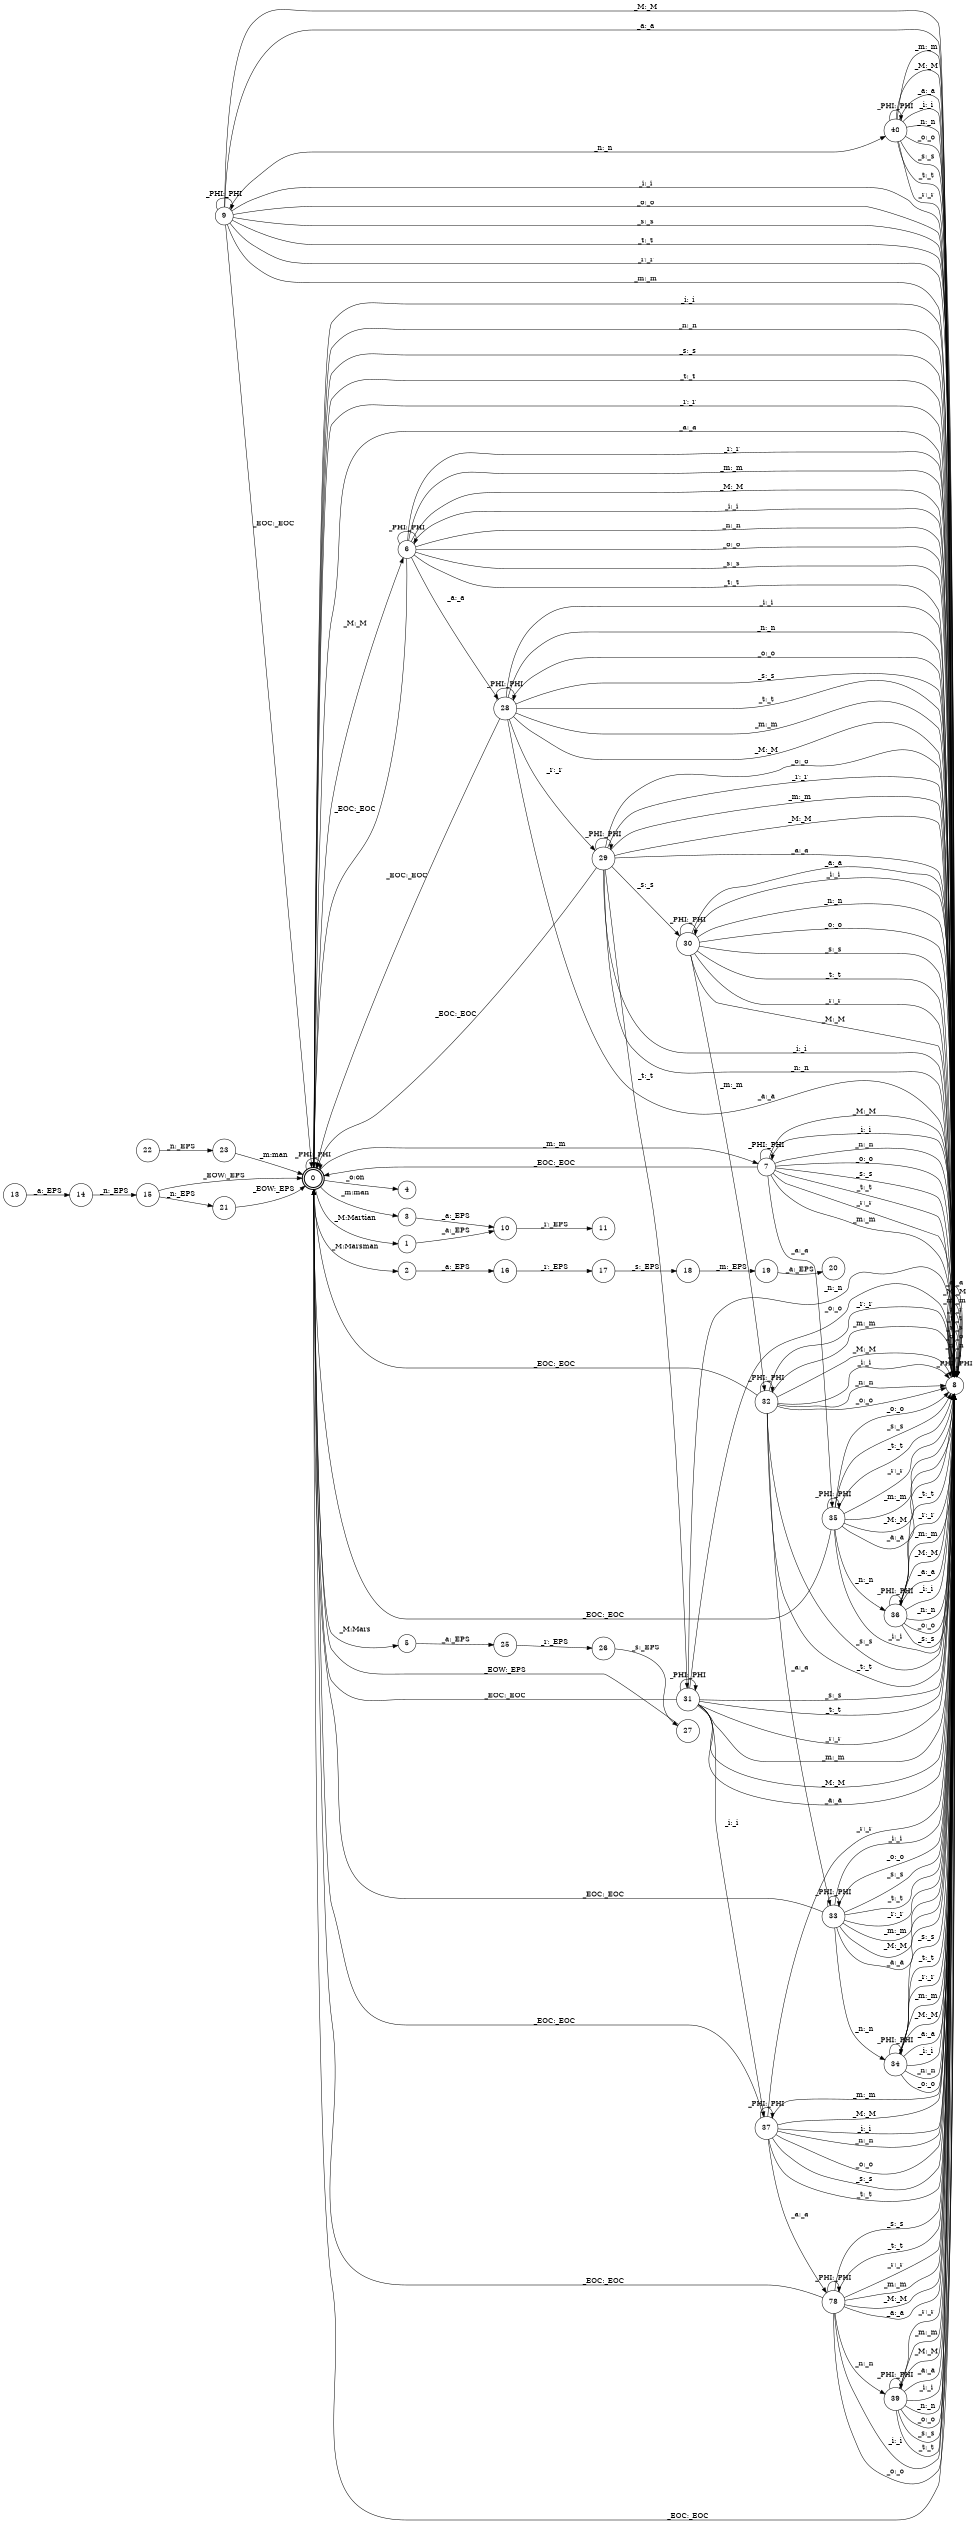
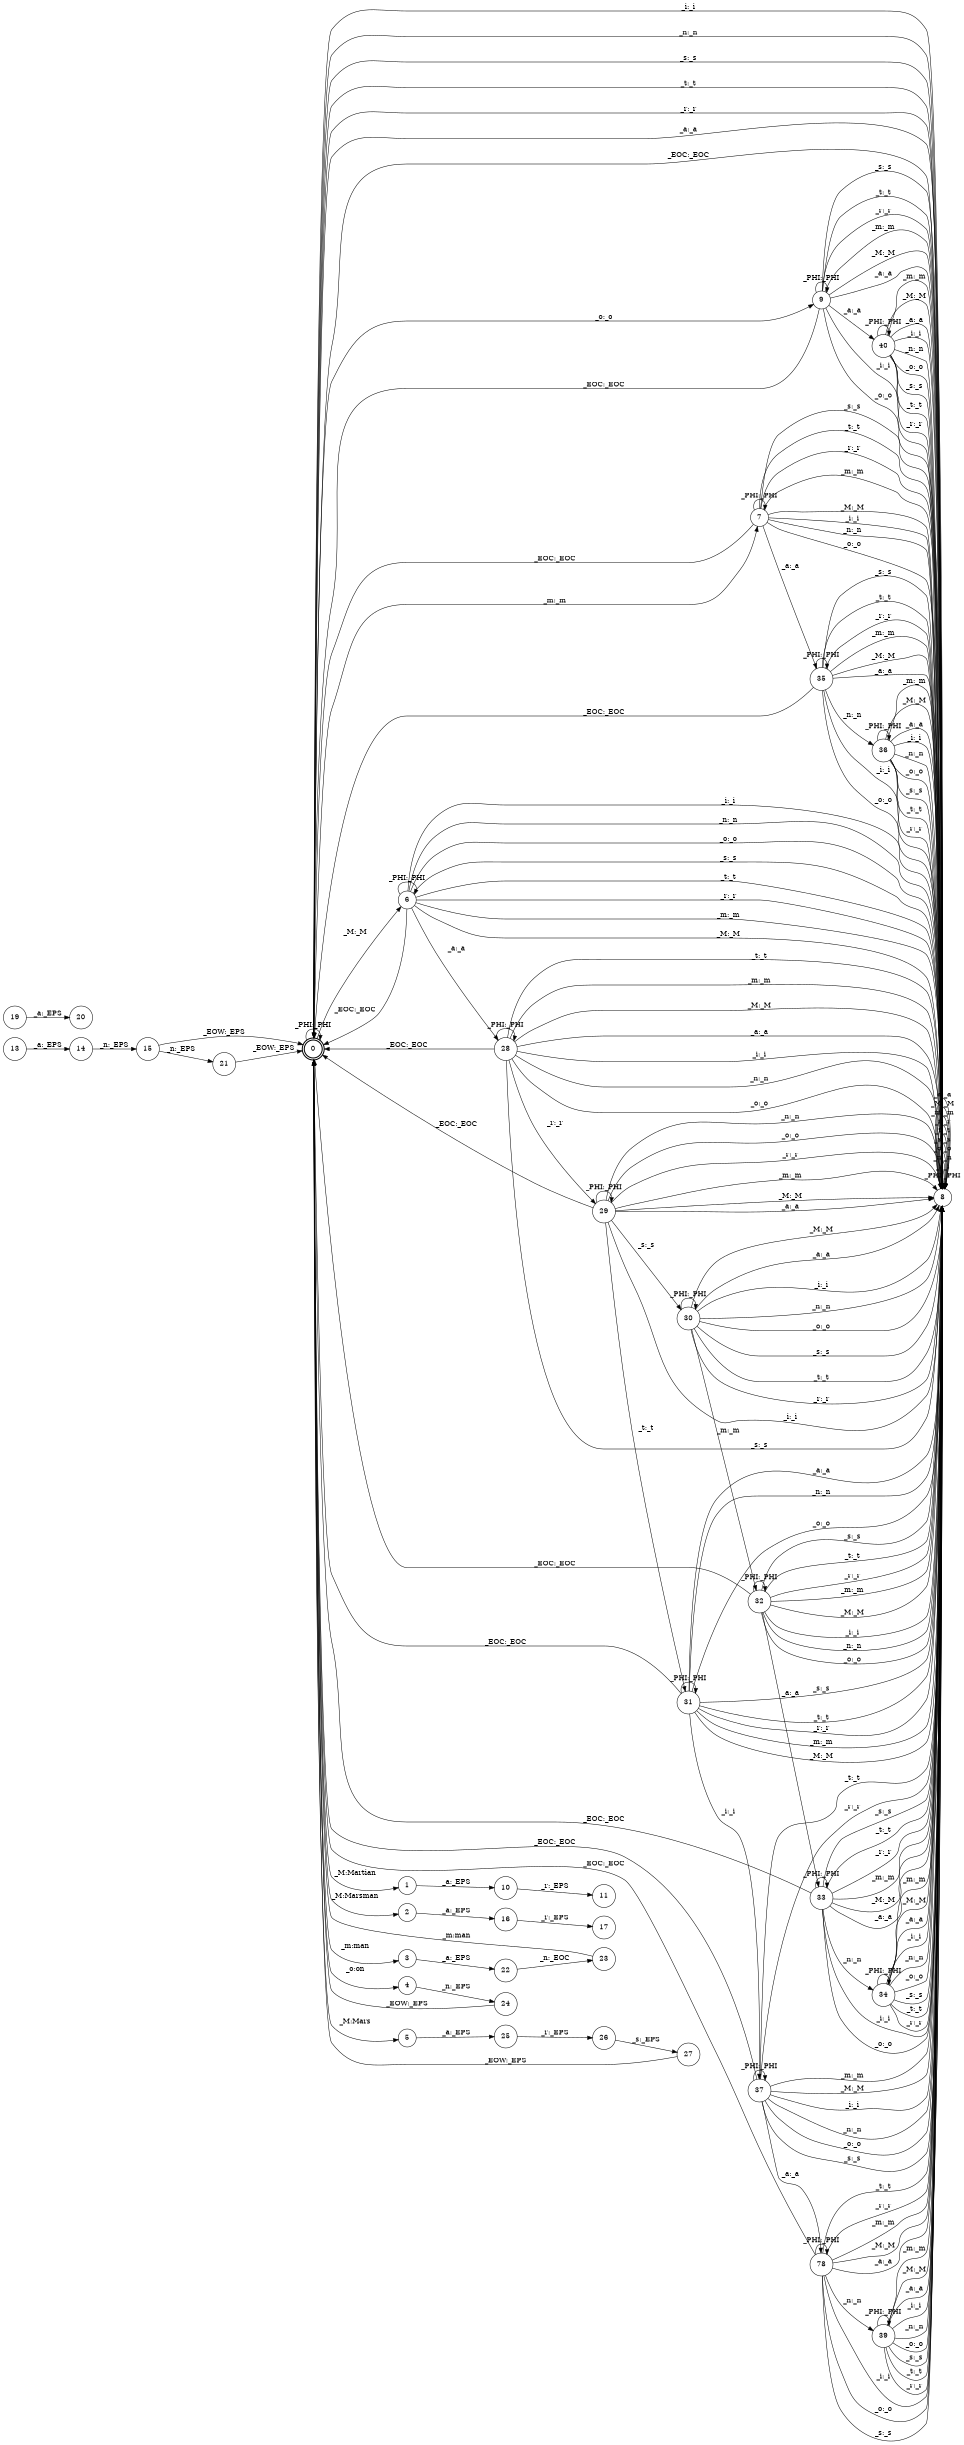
edge "9" -> "40": label "_n:_n" -> "_a:_a"
edge "0" -> "9": added, label "_o:_o"
edge "22" -> "23": label "_n:_EPS" -> "_n:_EOC"
edge "3" -> "10": now "3" -> "22"
node "18": removed
node "24": added
